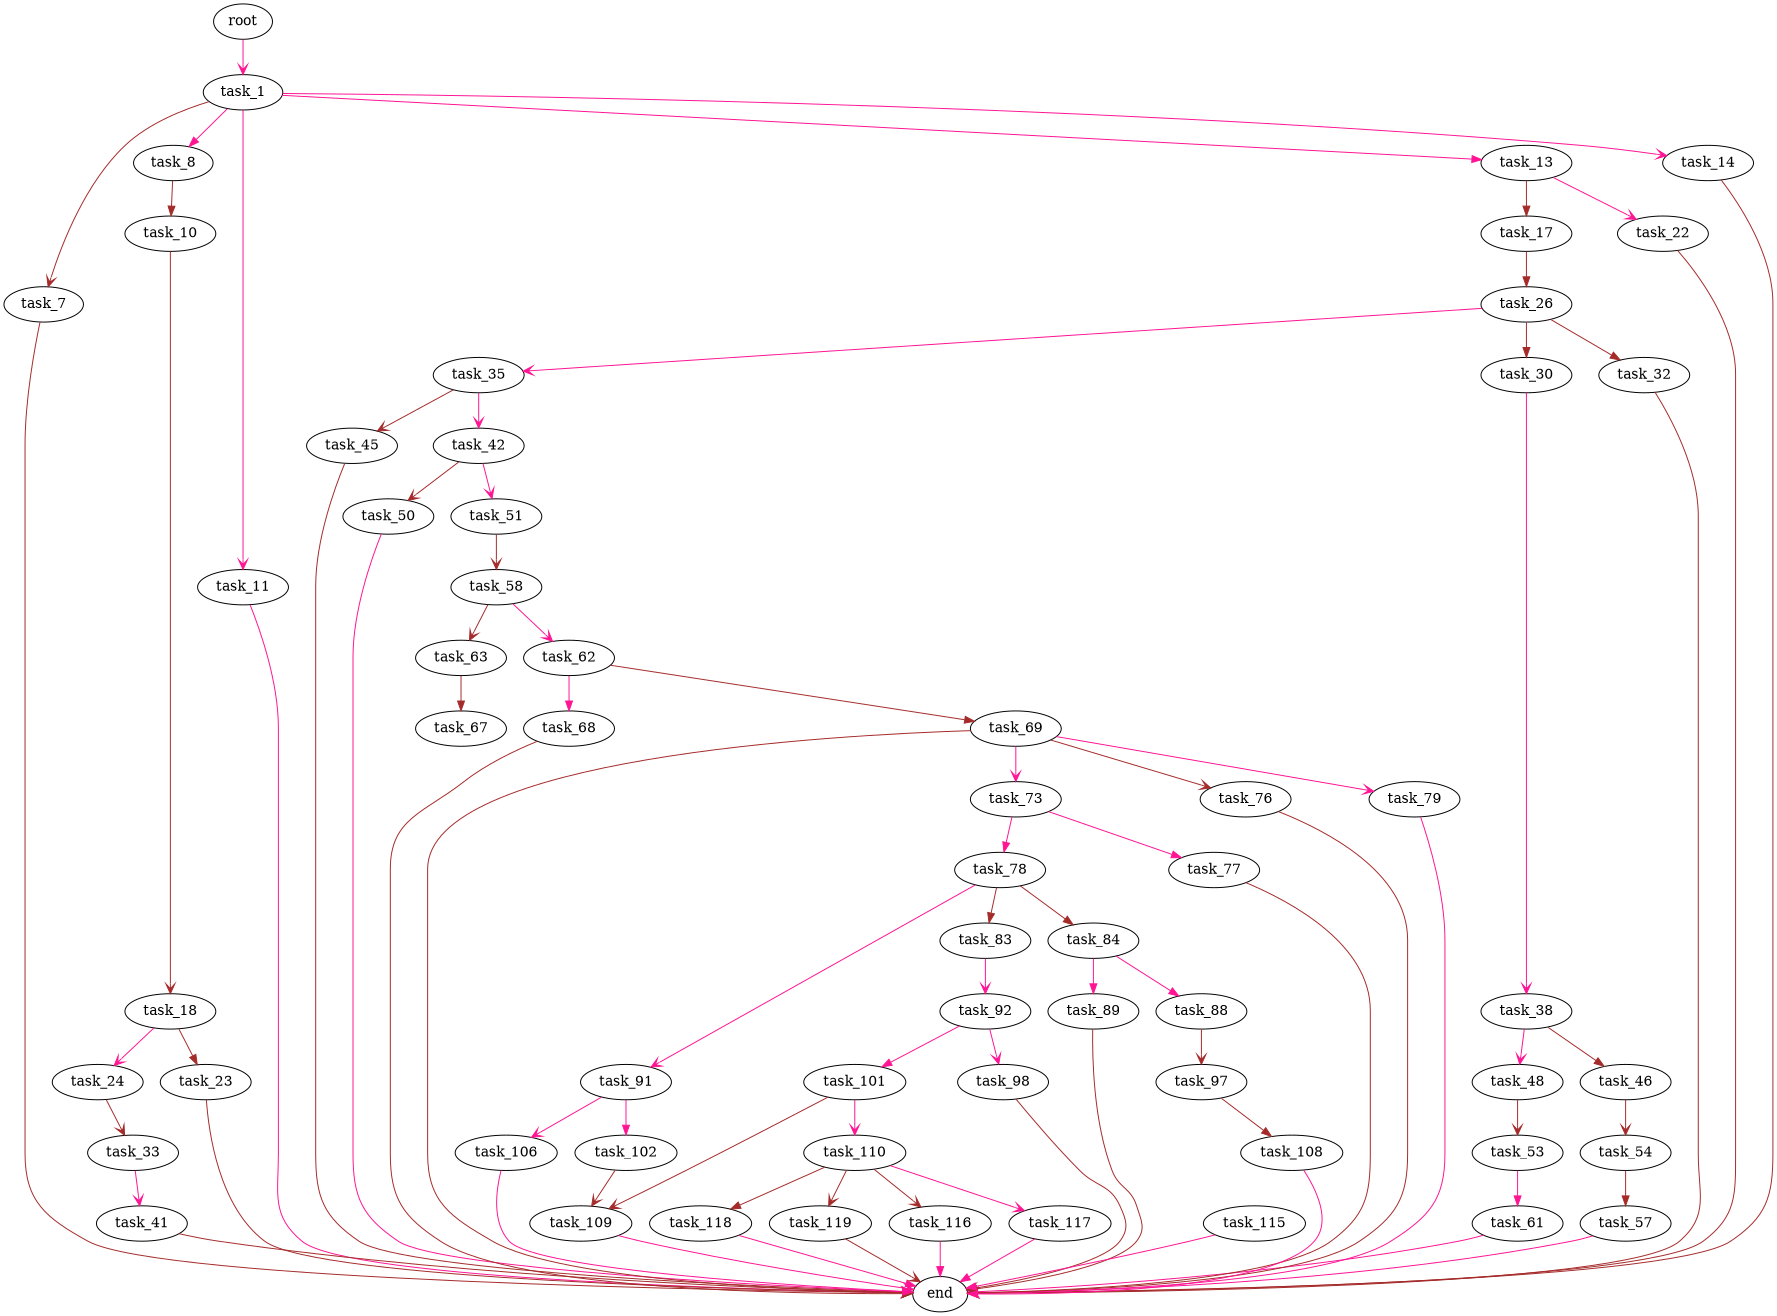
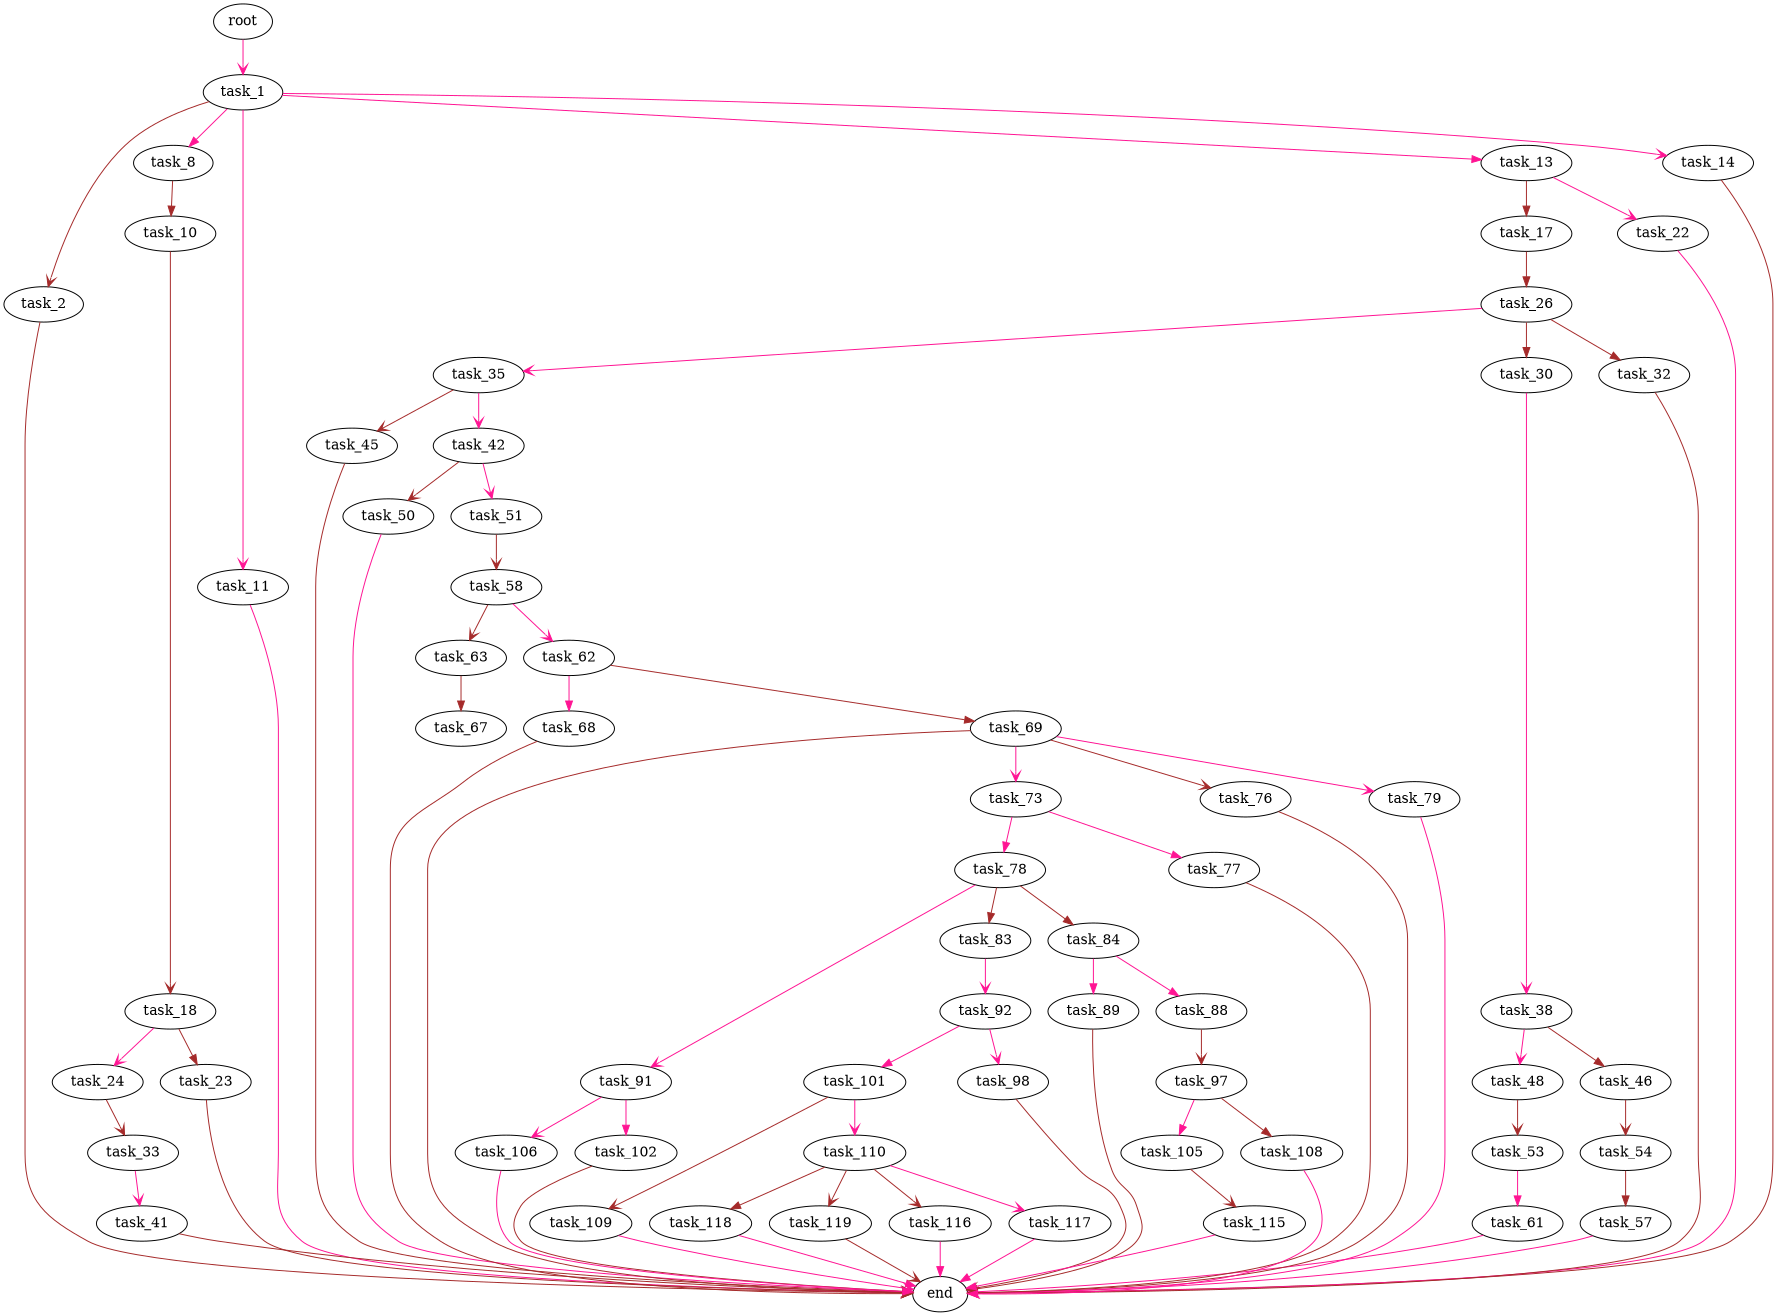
node "task_7": label "task_7" -> "task_2"
edge "task_22" -> "end": color brown -> deeppink
node "task_105": added
edge "task_102" -> "task_109": now "task_102" -> "end"
